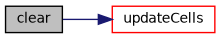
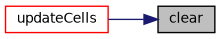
edge "clear" -> "updateCells": reversed
